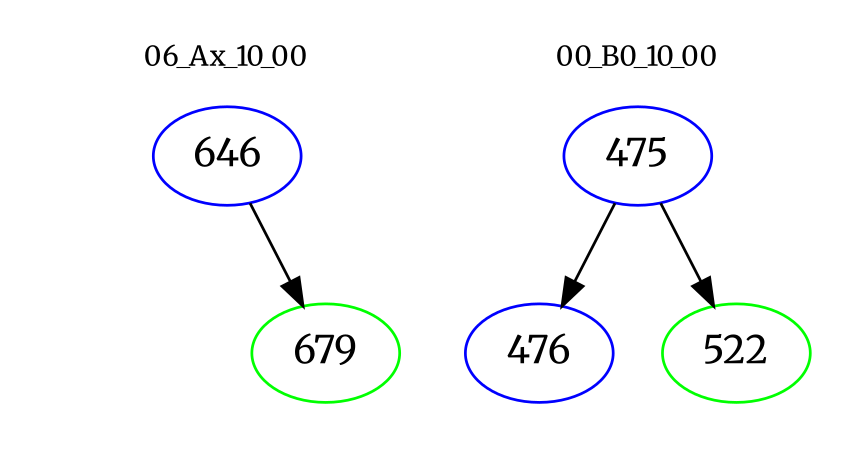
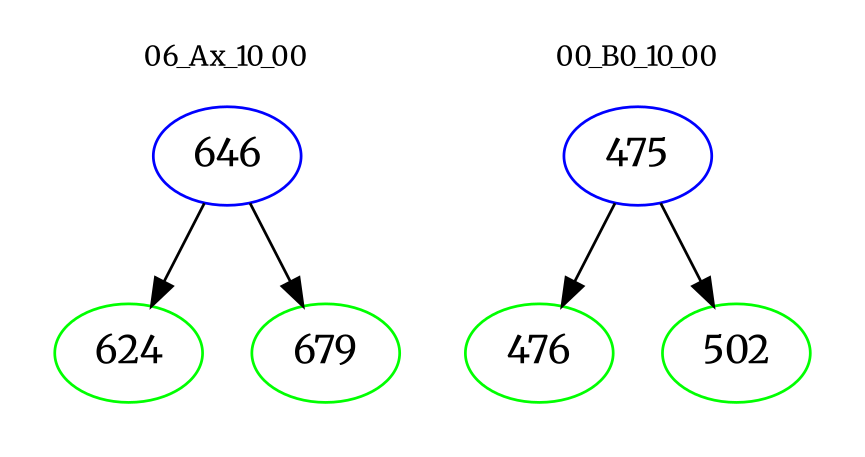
node "624": added
node "476": color blue -> green
node "522": label "522" -> "502"
